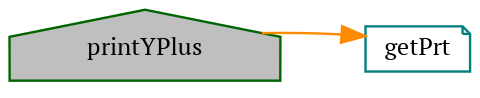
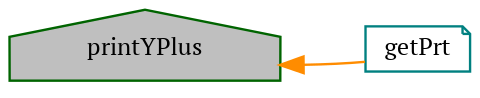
edge "printYPlus" -> "getPrt": reversed
